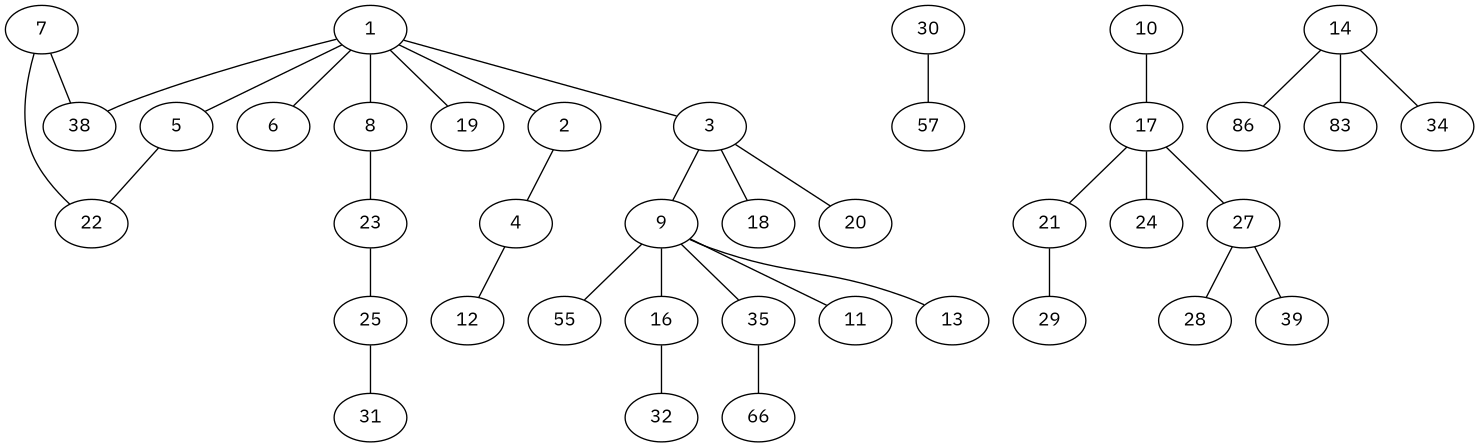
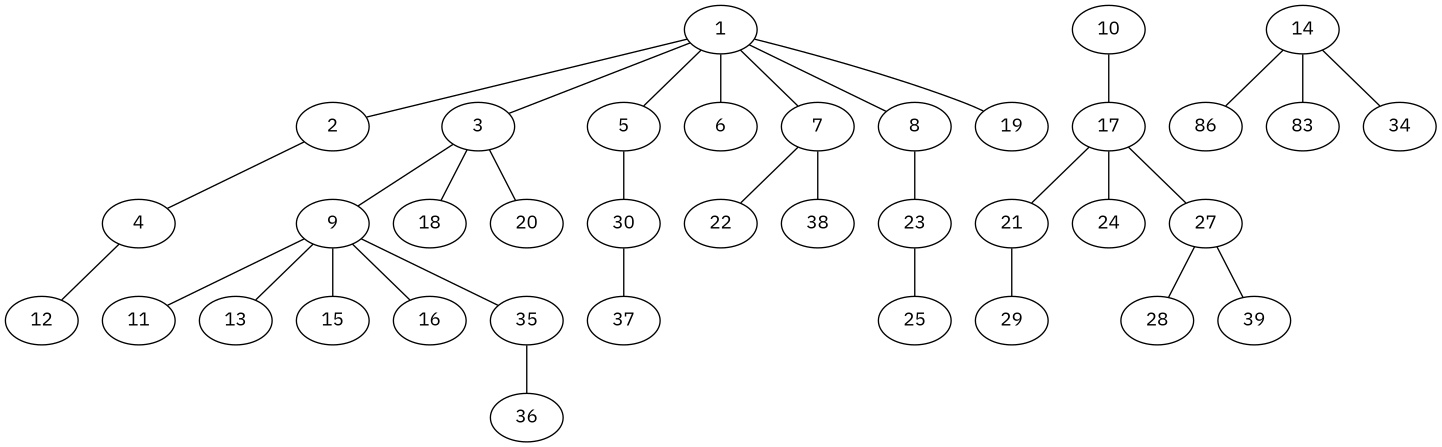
edge "1" -- "38": now "1" -- "7"
node "57": label "57" -> "37"
edge "5" -- "22": now "5" -- "30"
node "55": label "55" -> "15"
node "31": removed
node "32": removed
node "66": label "66" -> "36"
